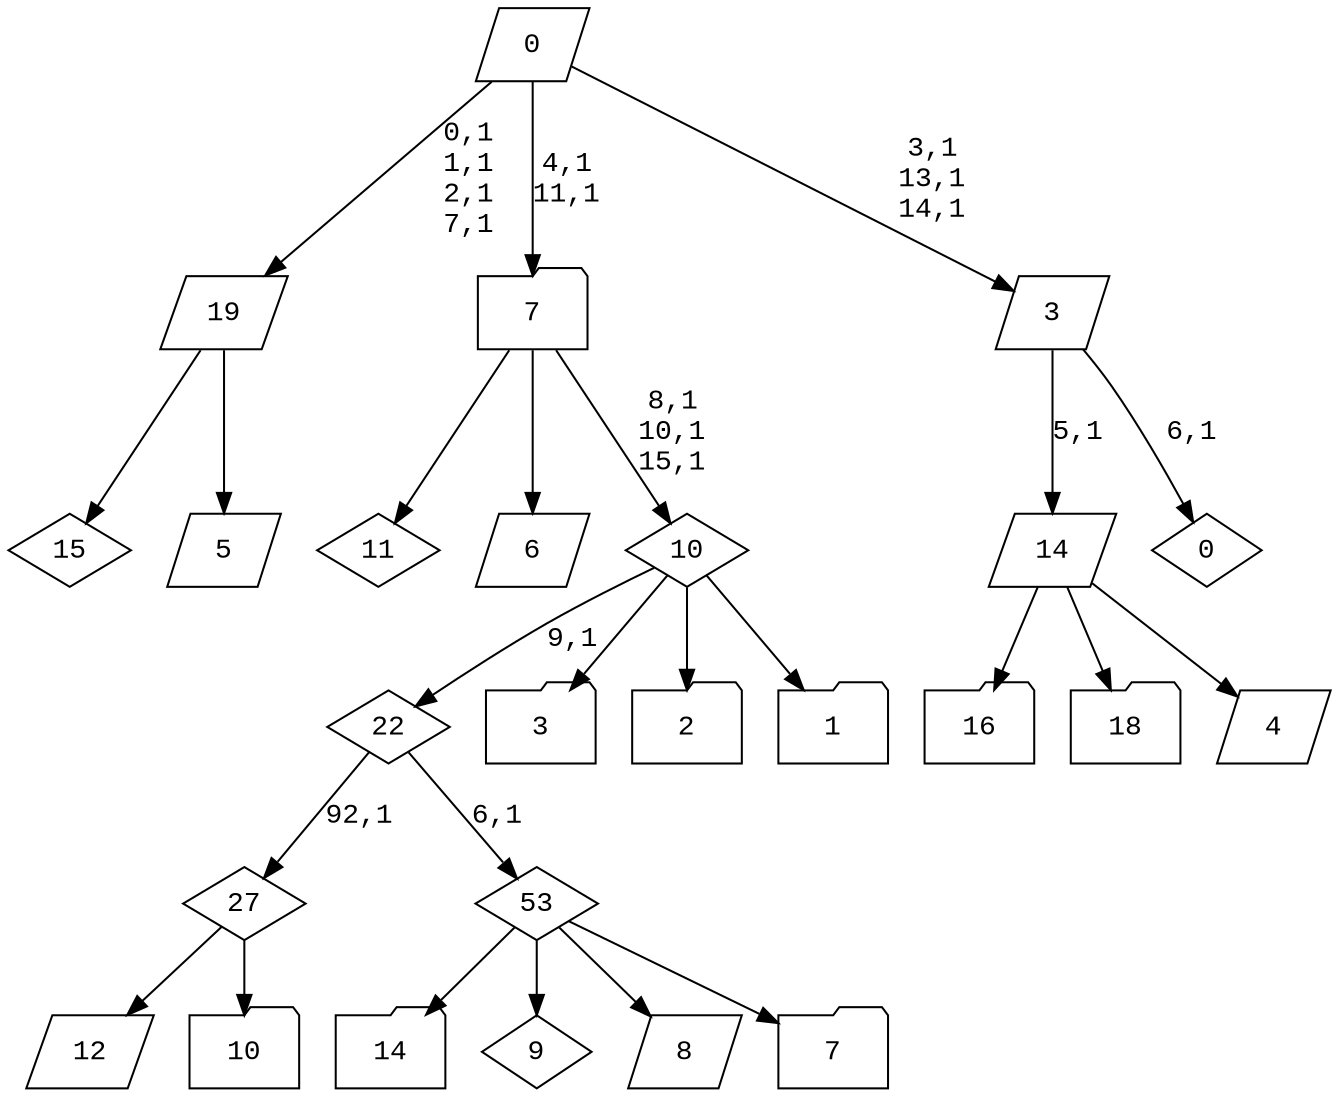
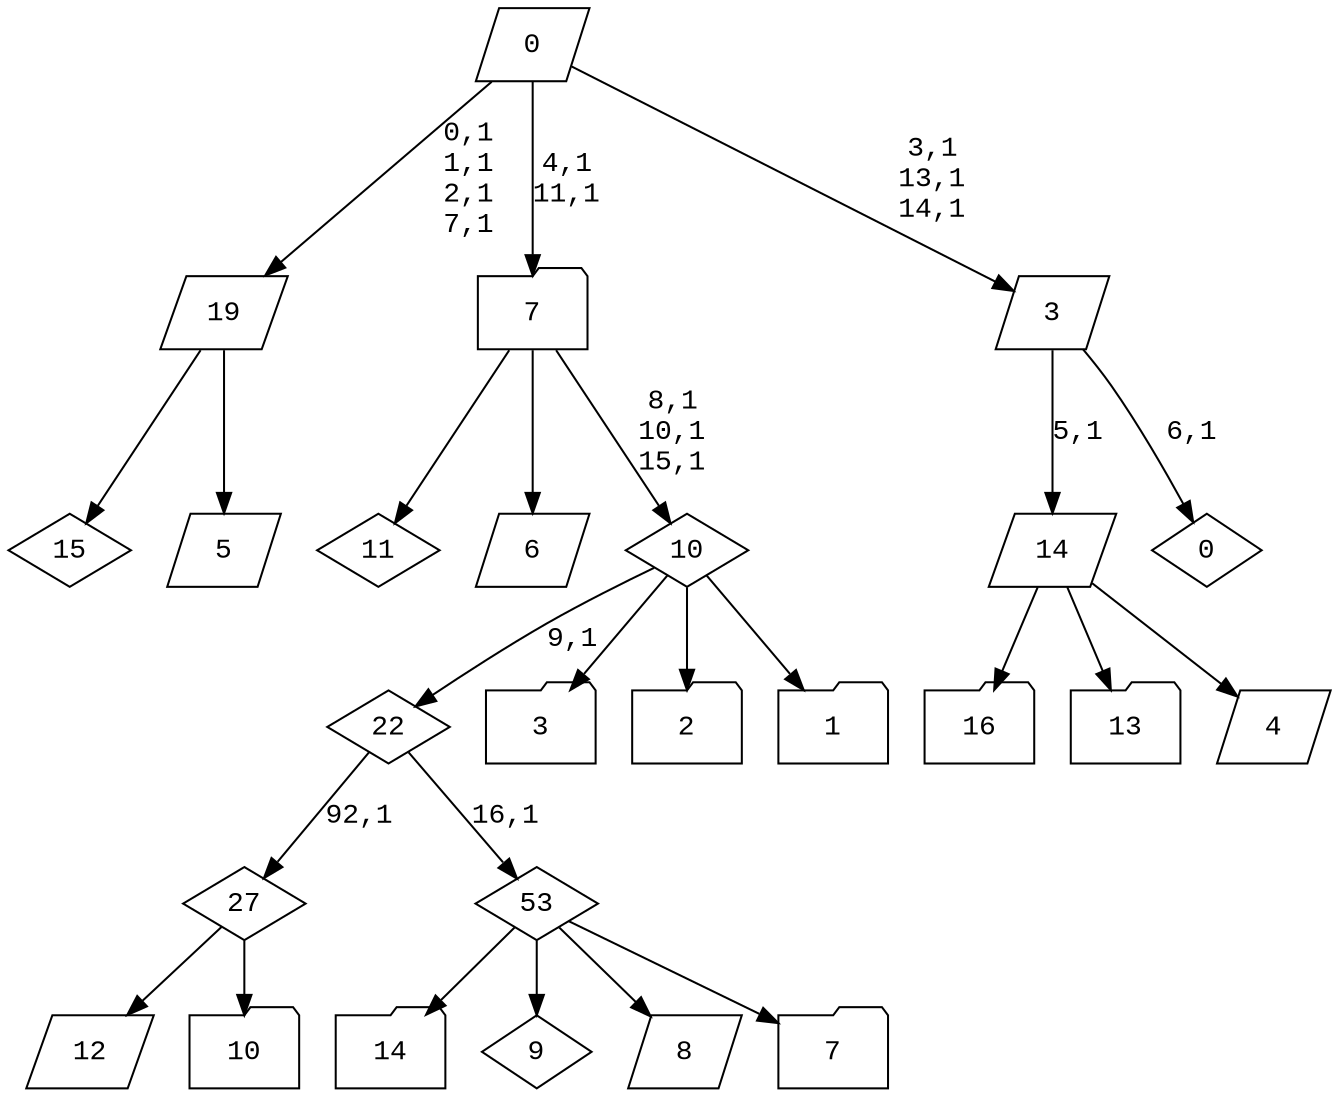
node "18": label "18" -> "13"
edge "22" -> "53": label "6,1" -> "16,1"
